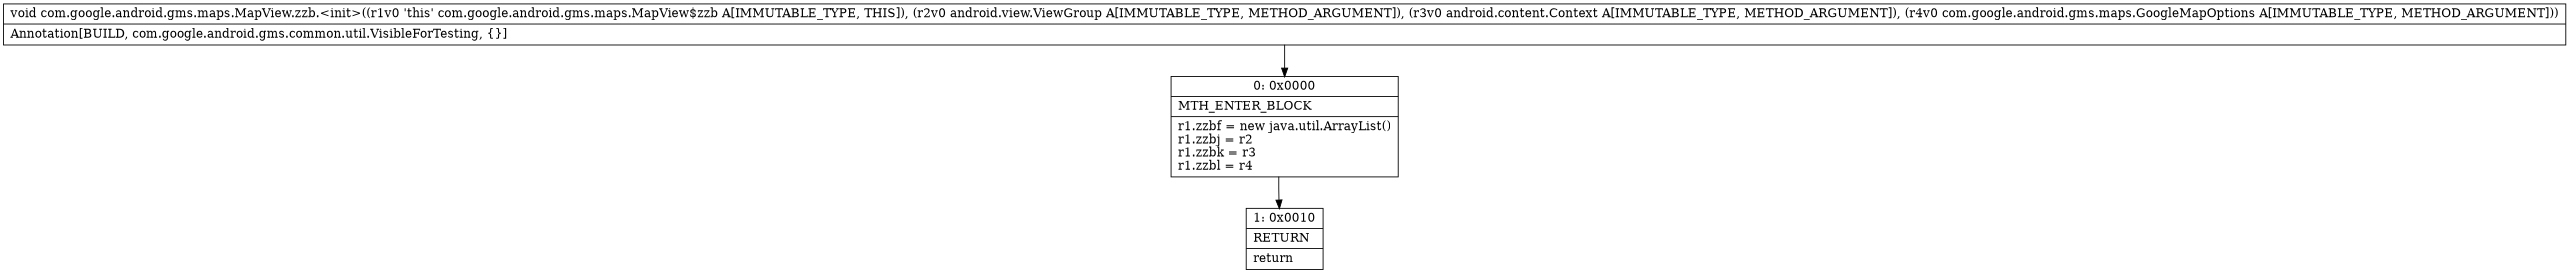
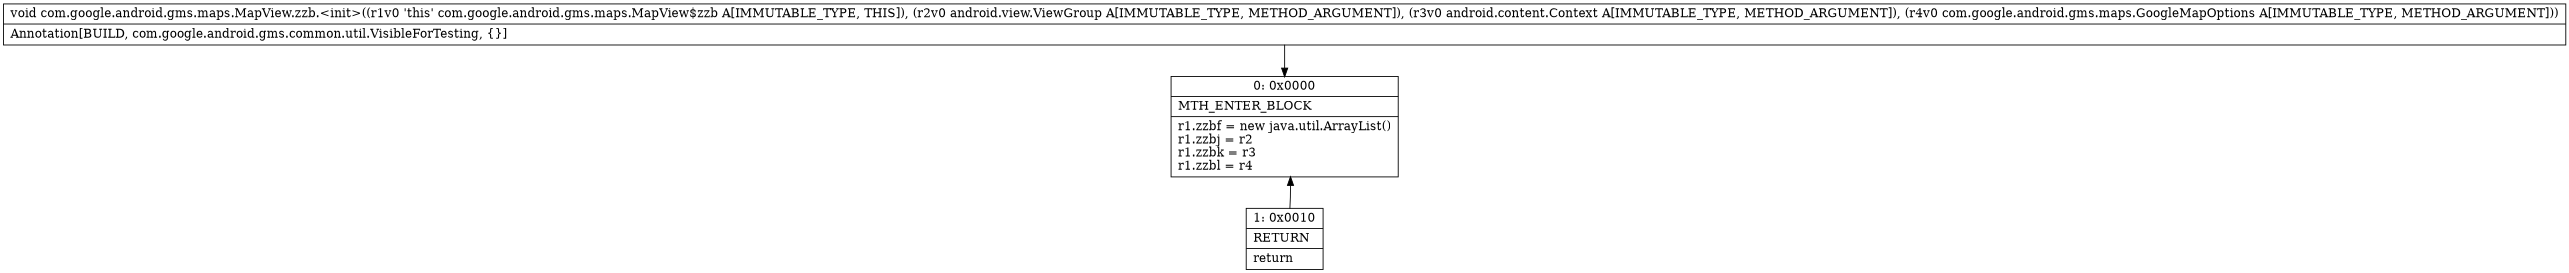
edge "0: 0x0000" -> "1: 0x0010": reversed
